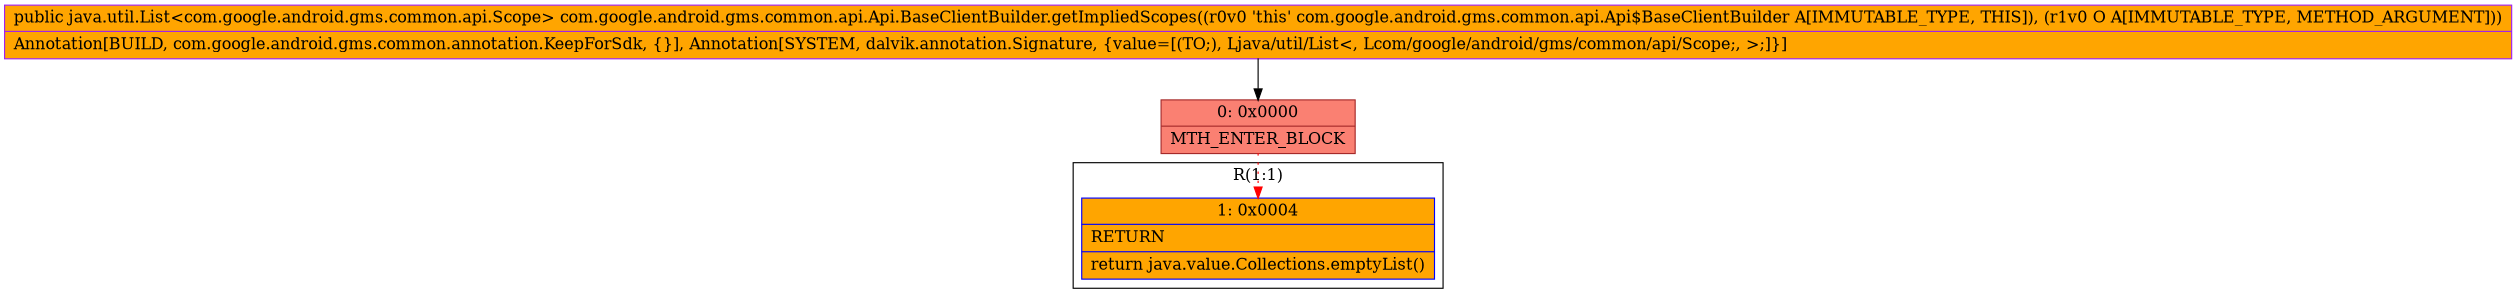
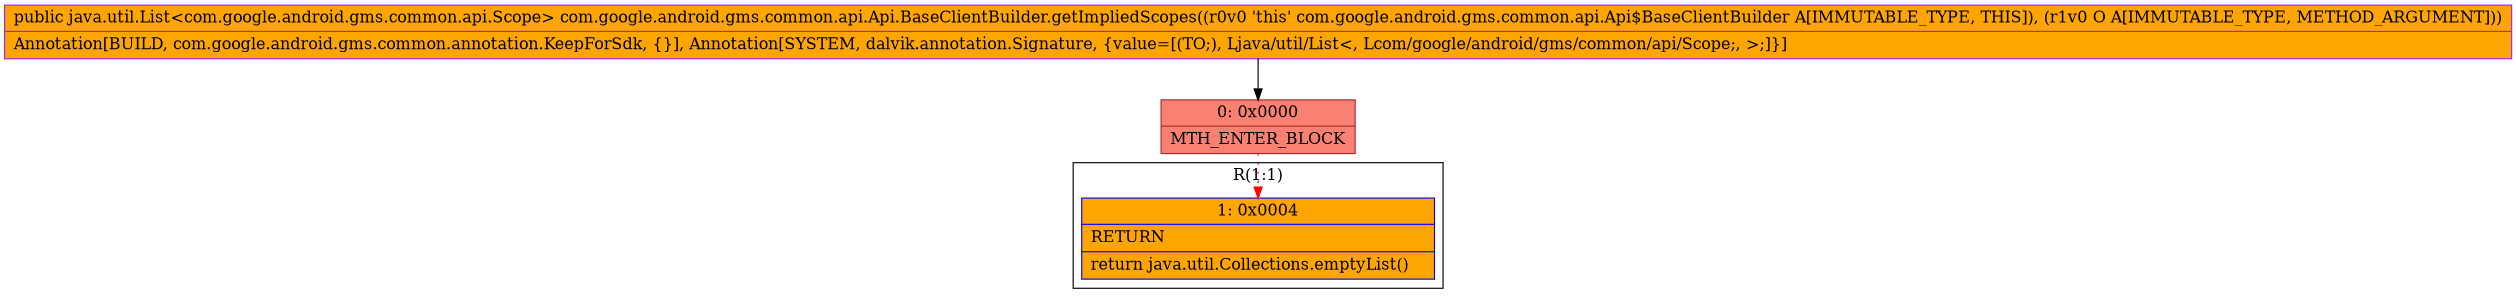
node "1: 0x0004": text "return java.value.Collections.emptyList()" -> "return java.util.Collections.emptyList()"
